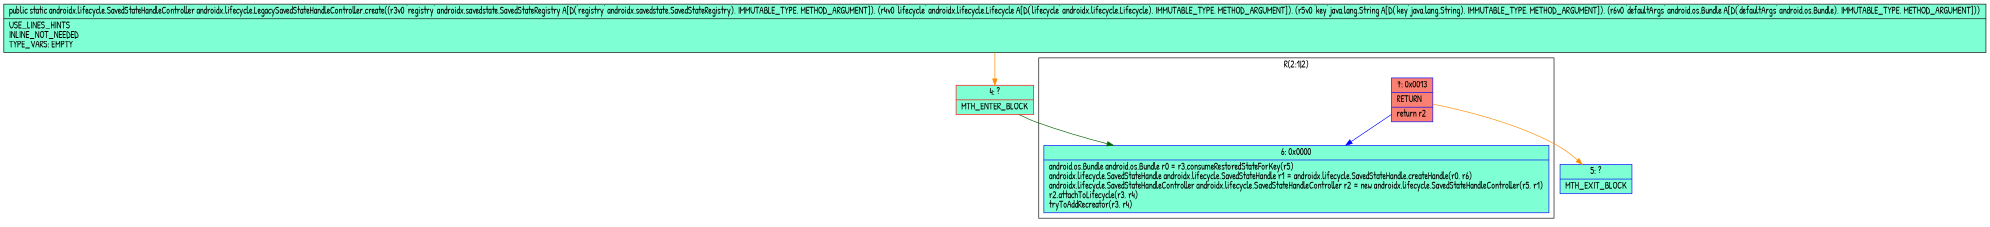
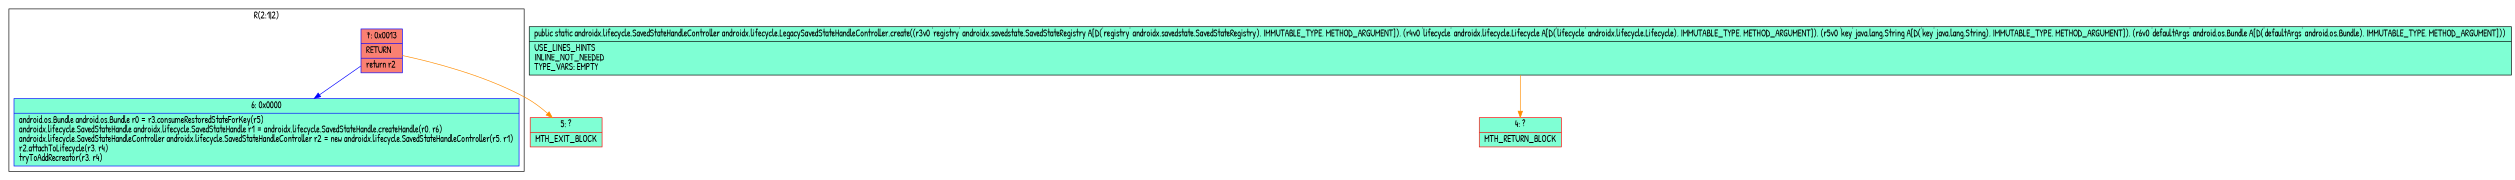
node "4: ?": text "MTH_ENTER_BLOCK" -> "MTH_RETURN_BLOCK"
edge "4: ?" -> "6: 0x0000": removed
node "5: ?": color blue -> red
